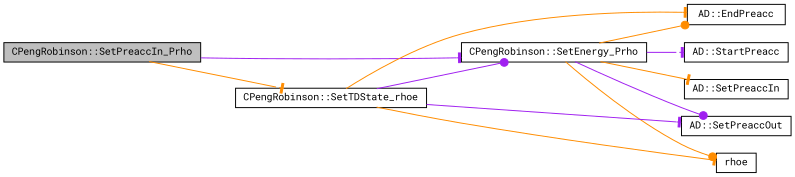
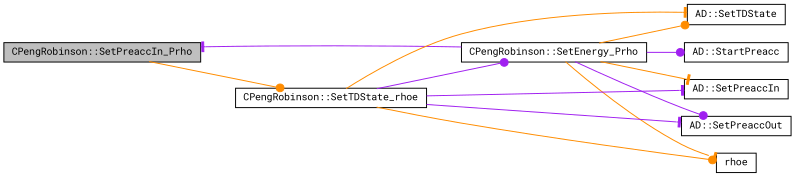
node "AD::EndPreacc": label "AD::EndPreacc" -> "AD::SetTDState"
edge "CPengRobinson::SetEnergy_Prho" -> "AD::StartPreacc": arrowhead tee -> dot
edge "CPengRobinson::SetPreaccIn_Prho" -> "CPengRobinson::SetEnergy_Prho": reversed
edge "CPengRobinson::SetPreaccIn_Prho" -> "CPengRobinson::SetTDState_rhoe": arrowhead tee -> dot
edge "CPengRobinson::SetTDState_rhoe" -> "AD::SetPreaccIn": added
edge "CPengRobinson::SetEnergy_Prho" -> "rhoe": arrowhead dot -> tee
edge "CPengRobinson::SetTDState_rhoe" -> "rhoe": arrowhead tee -> dot
